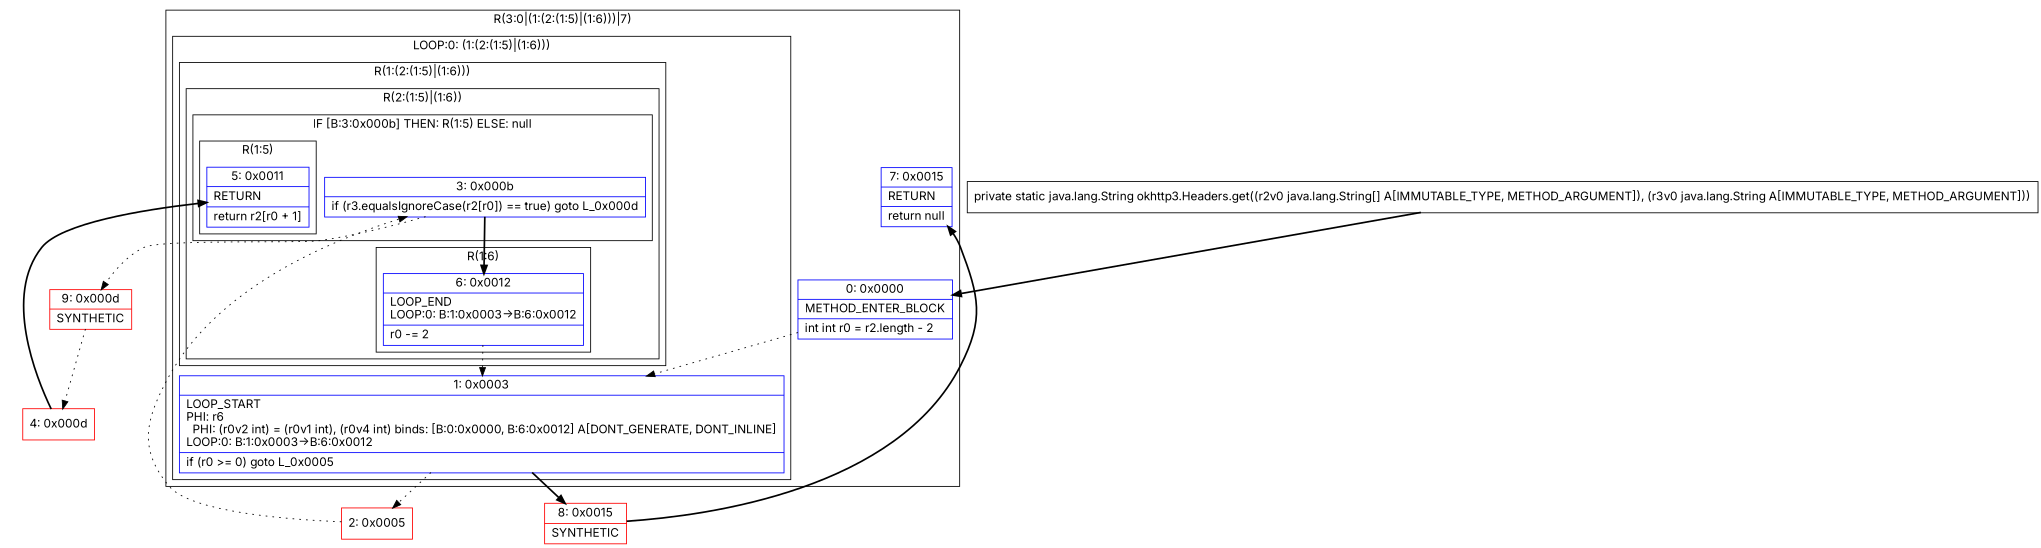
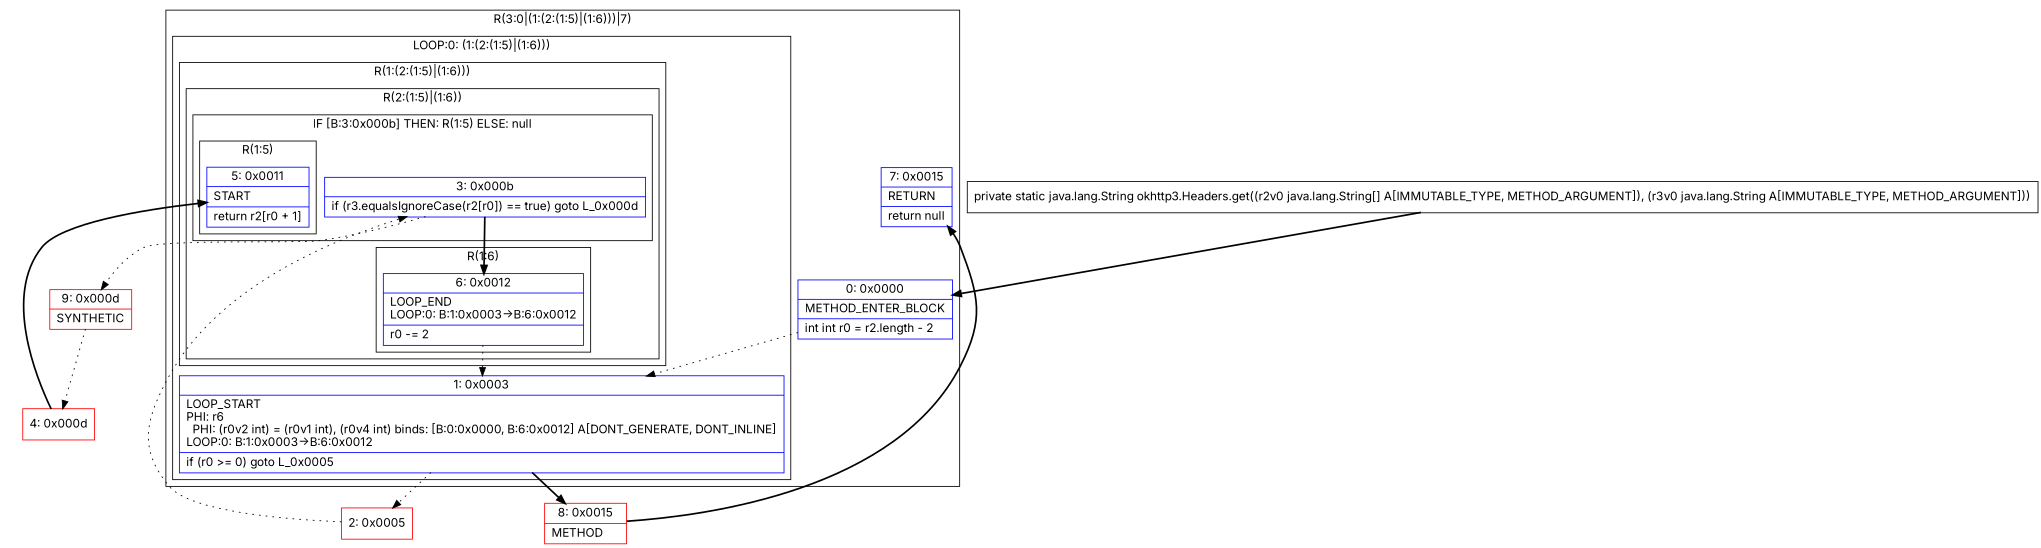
node "5: 0x0011": text "RETURN" -> "START"
node "8: 0x0015": text "SYNTHETIC" -> "METHOD"
